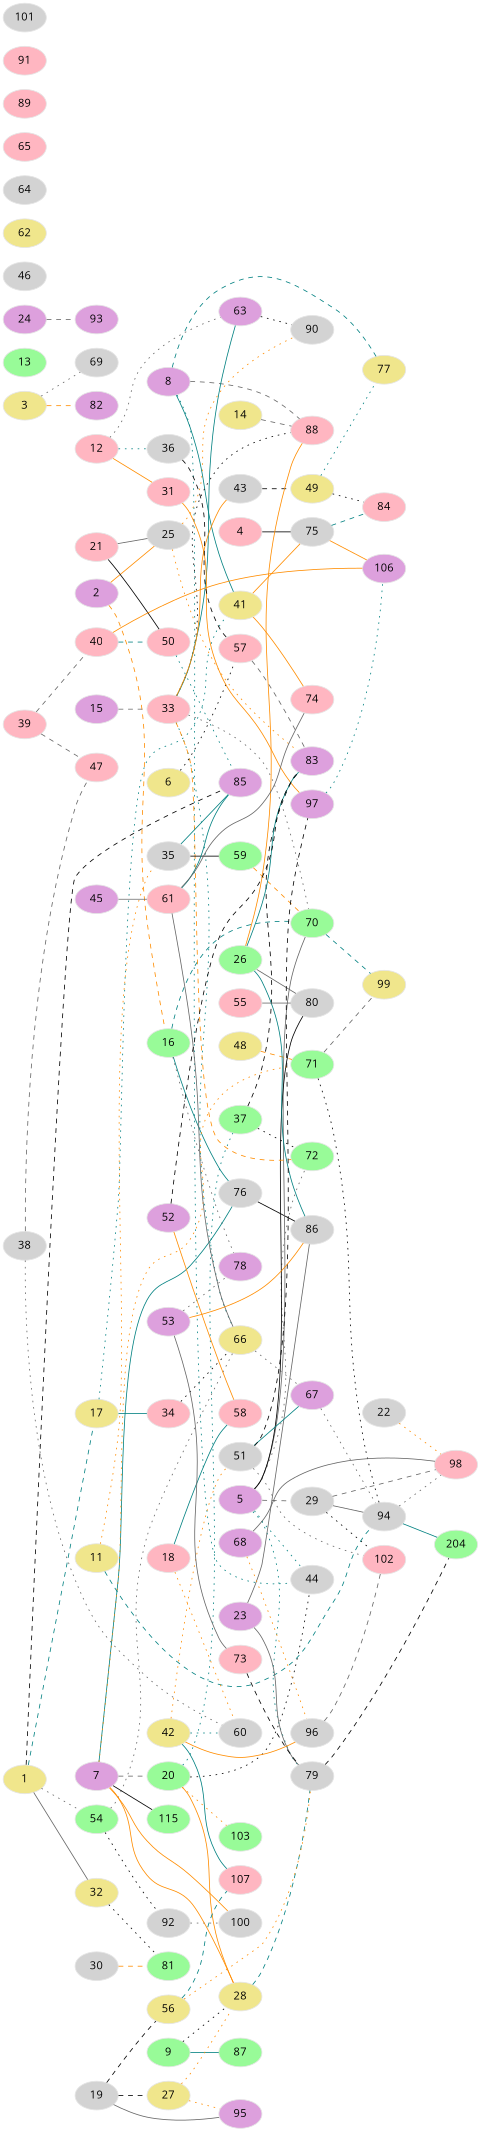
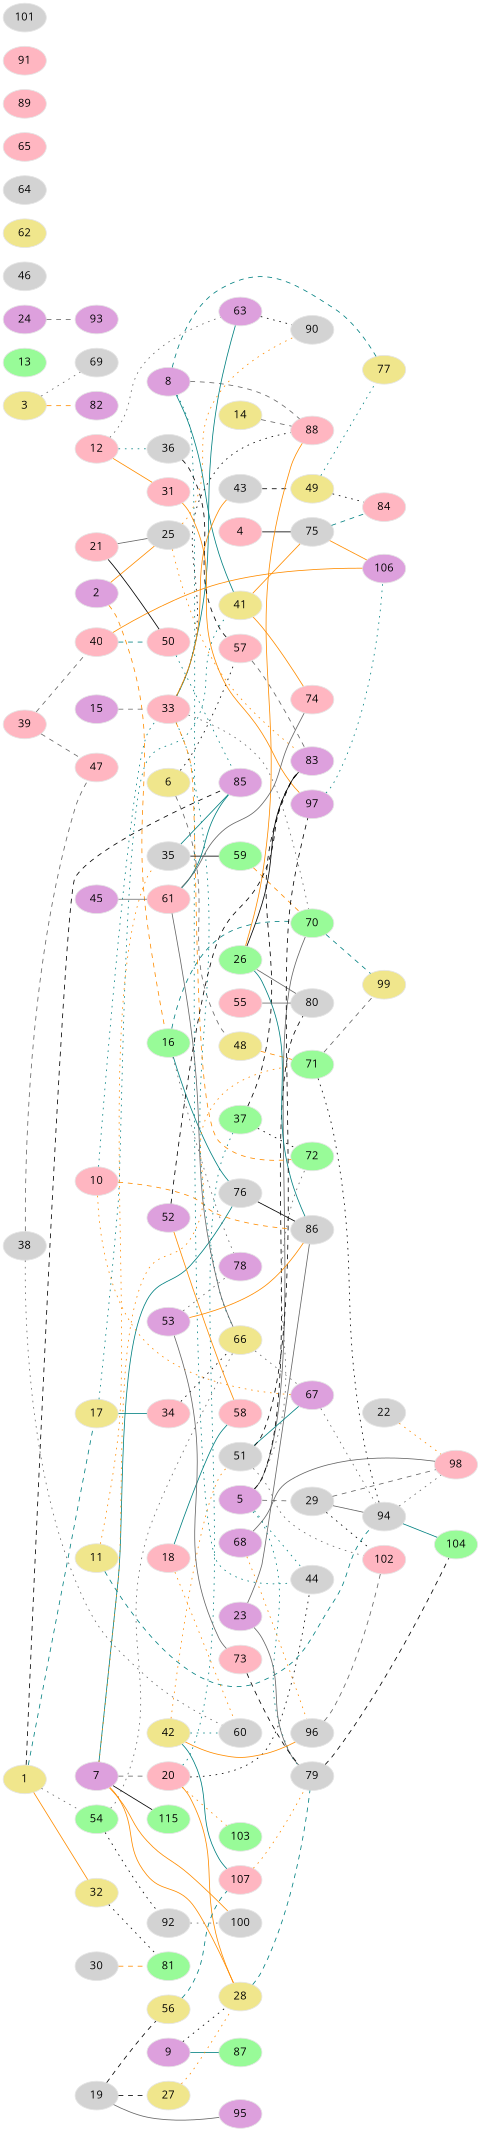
edge "83" -- "26": color teal -> black
edge "6" -- "48": added
node "10": added
edge "80" -- "5": style solid -> dashed
node "204": label "204" -> "104"
node "20": fillcolor palegreen -> lightpink
edge "1" -- "32": color gray40 -> darkorange
edge "79" -- "56": now "79" -- "107"
node "9": fillcolor palegreen -> plum
edge "27" -- "95": removed
